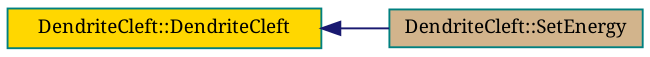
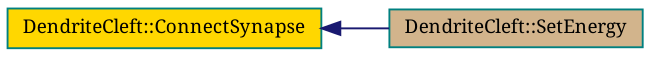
node "DendriteCleft::DendriteCleft": label "DendriteCleft::DendriteCleft" -> "DendriteCleft::ConnectSynapse"
